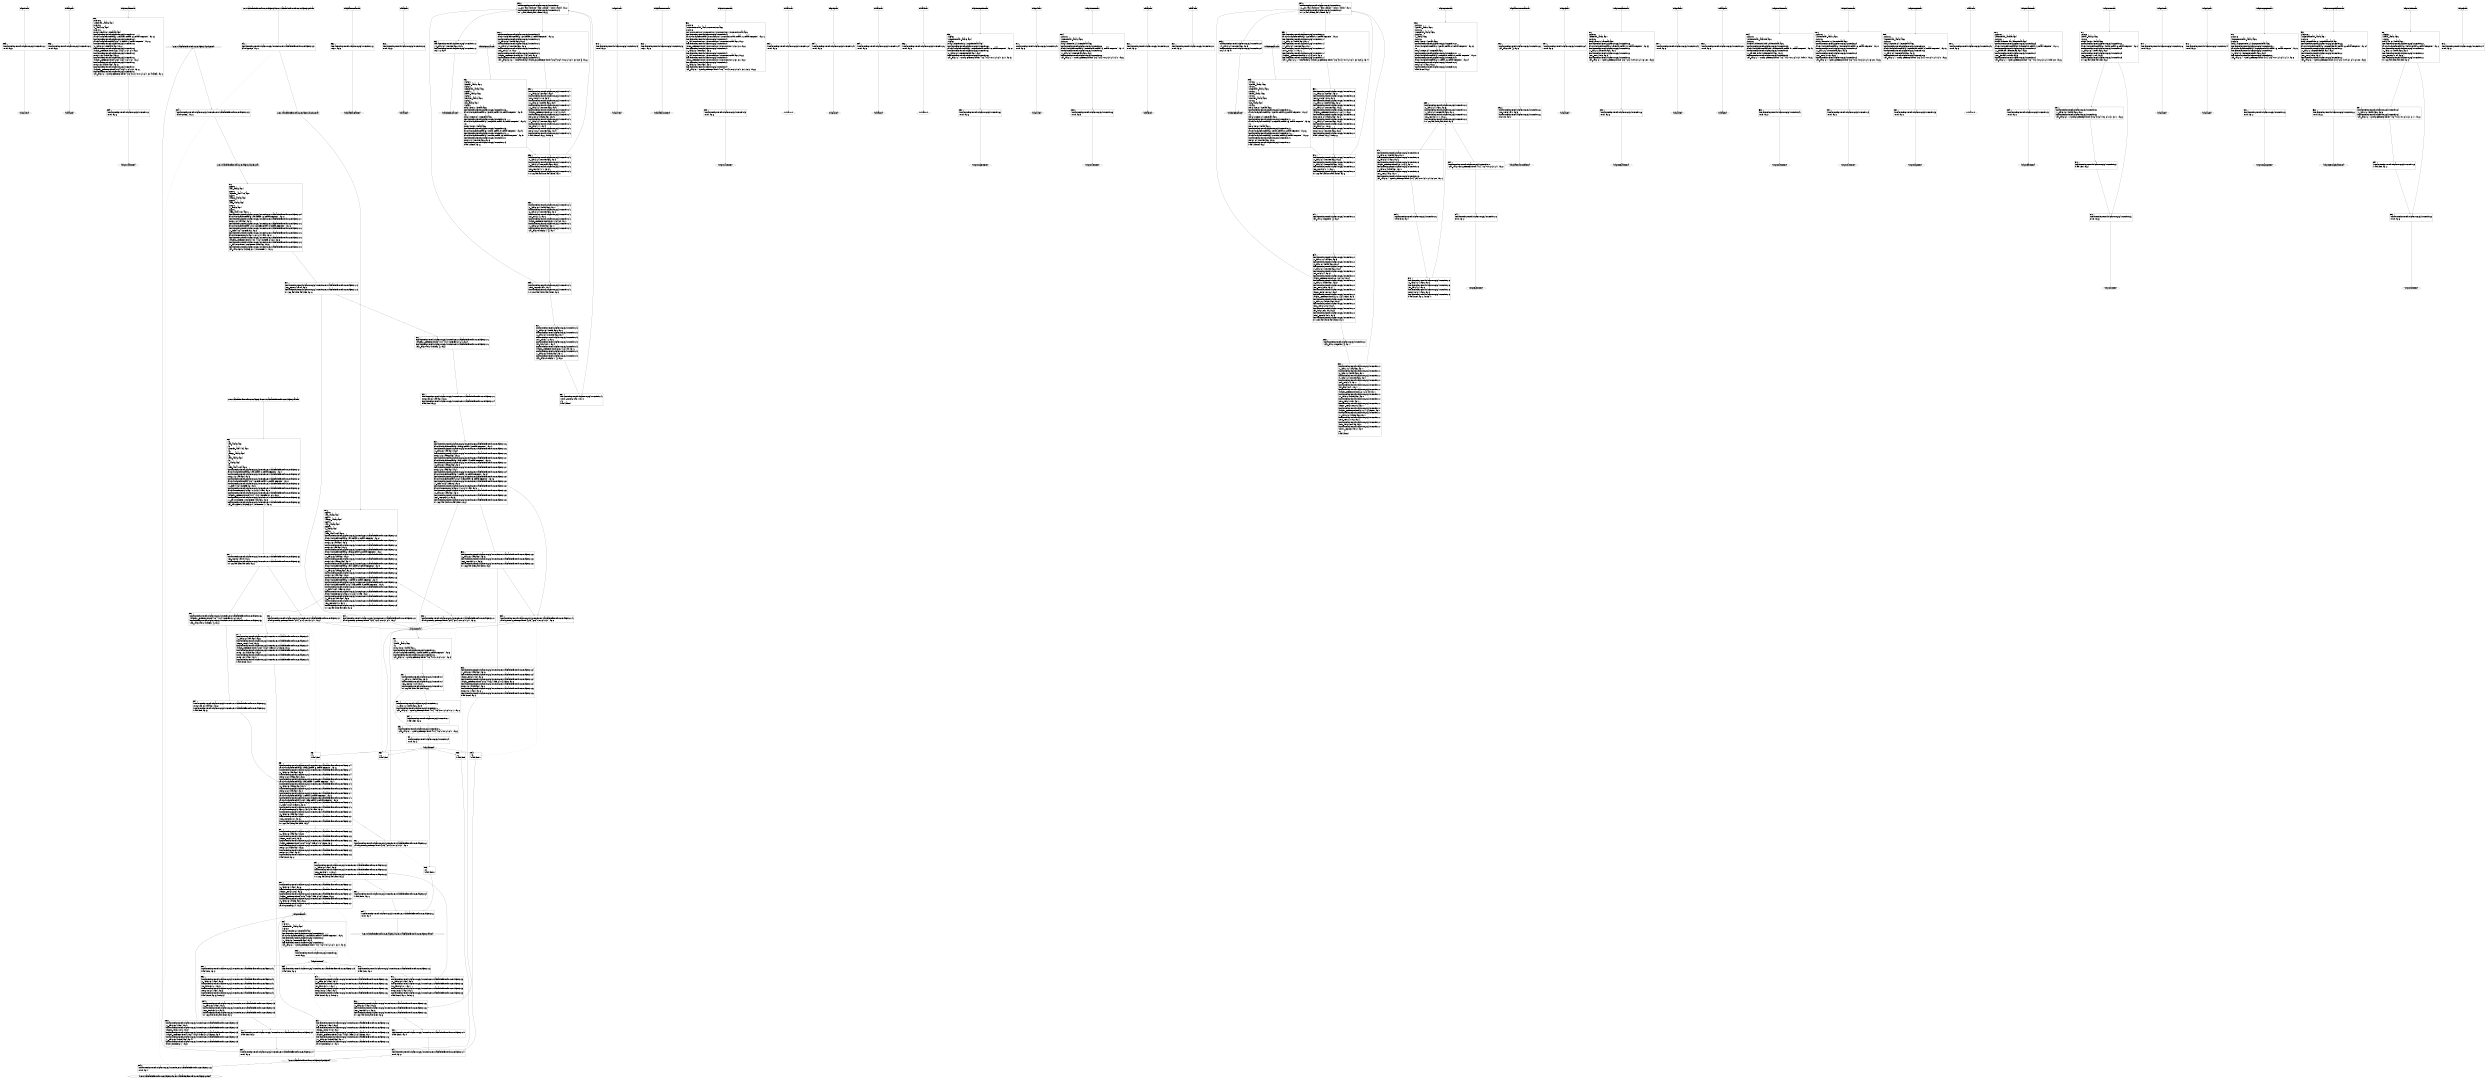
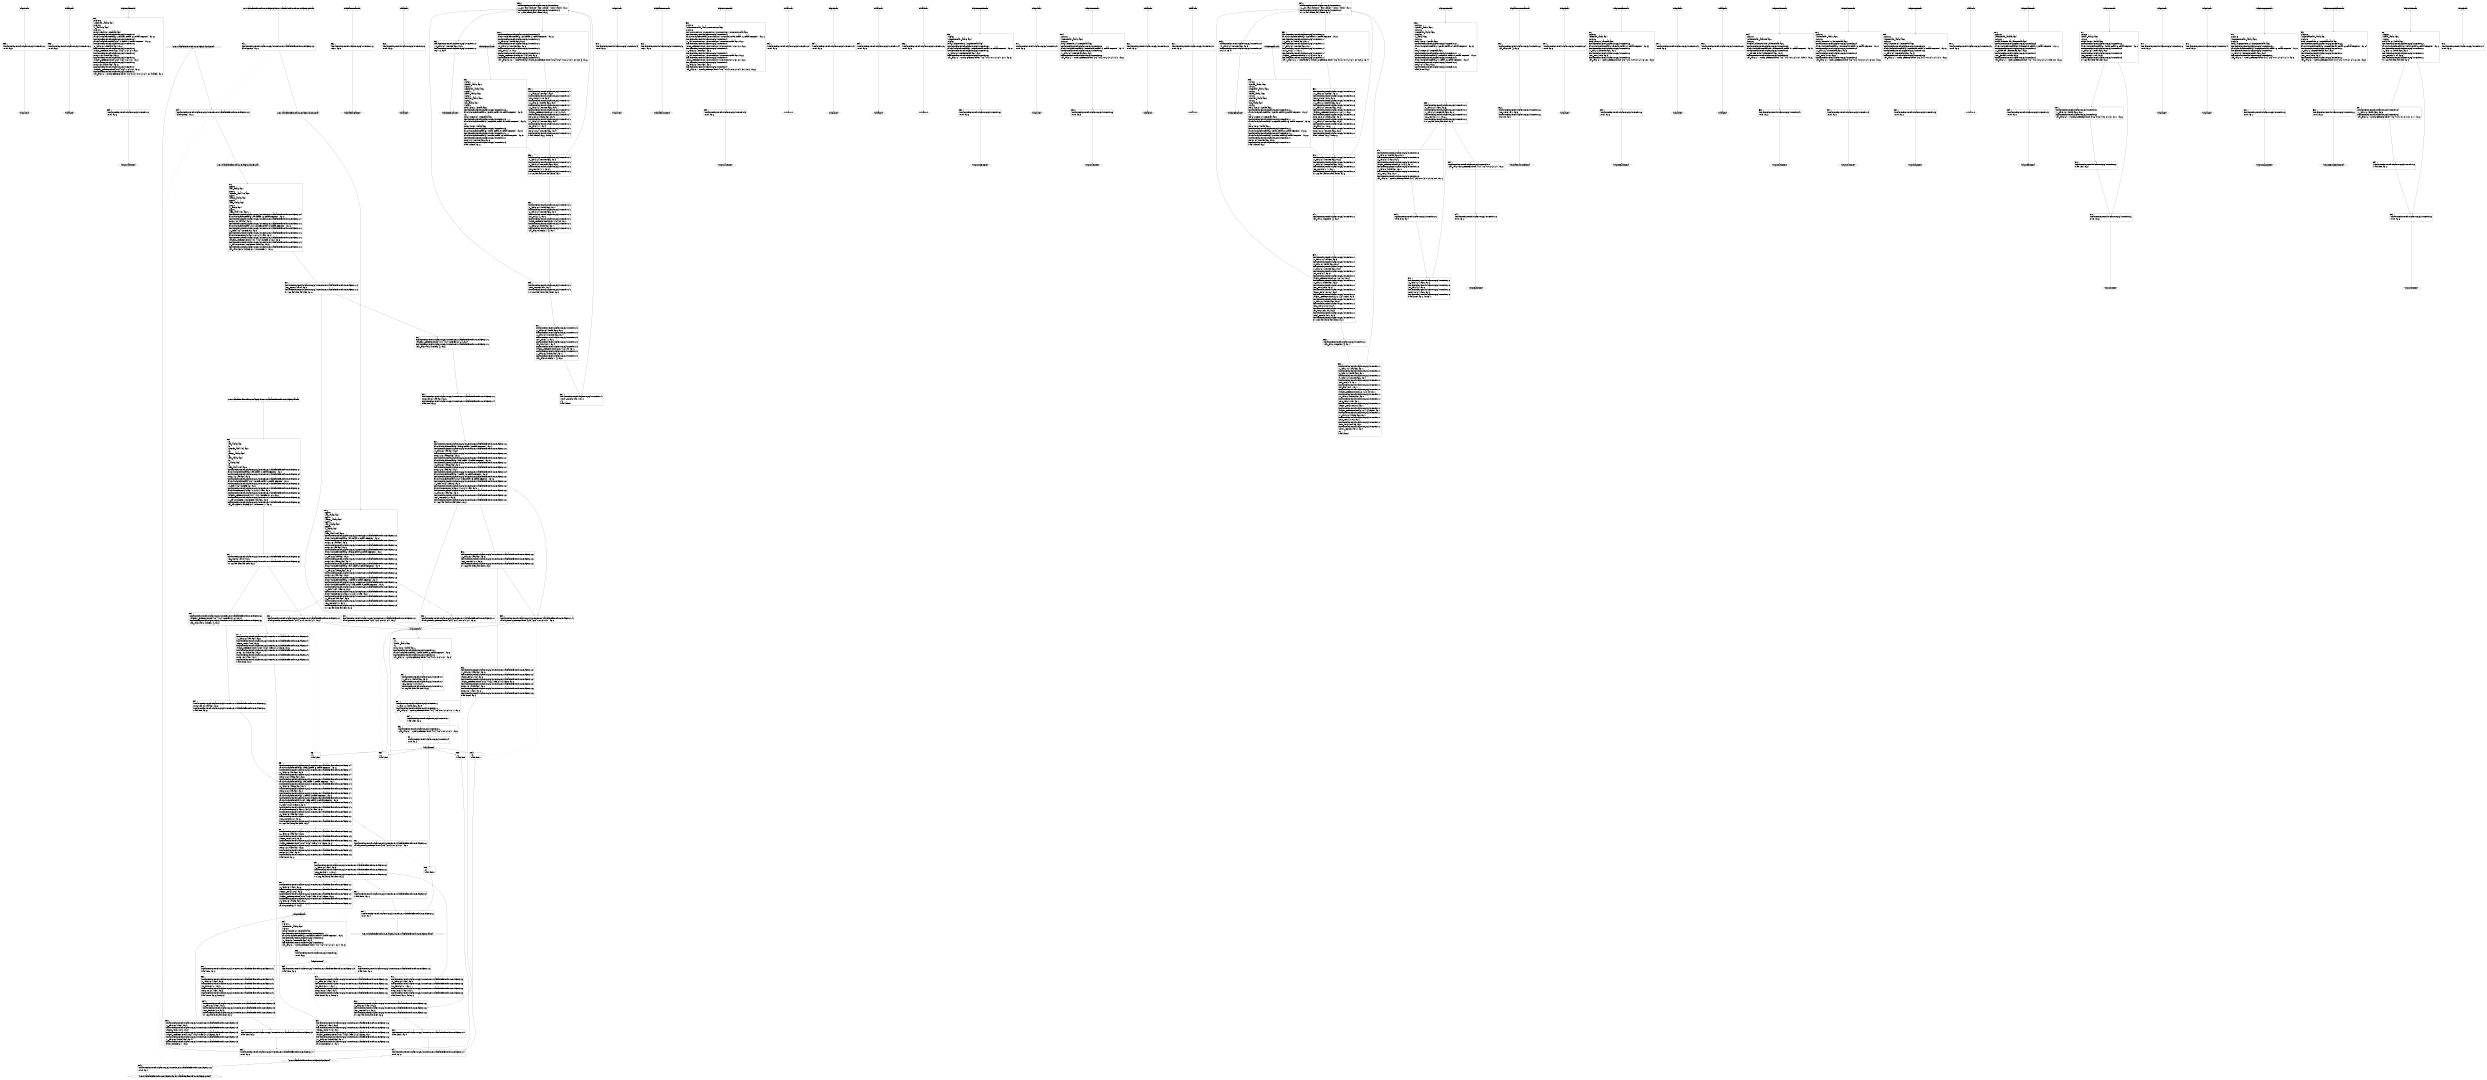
node "{io_ll_bad4_end}": added
